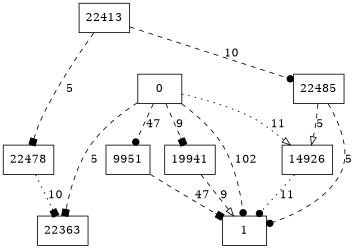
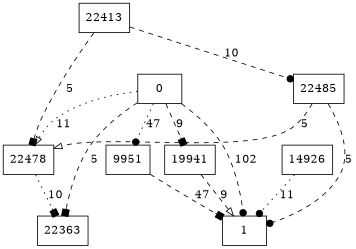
edge "0" -> "14926": now "0" -> "22478"
edge "22485" -> "14926": now "22485" -> "22478"
edge "0" -> "9951": style dashed -> dotted
